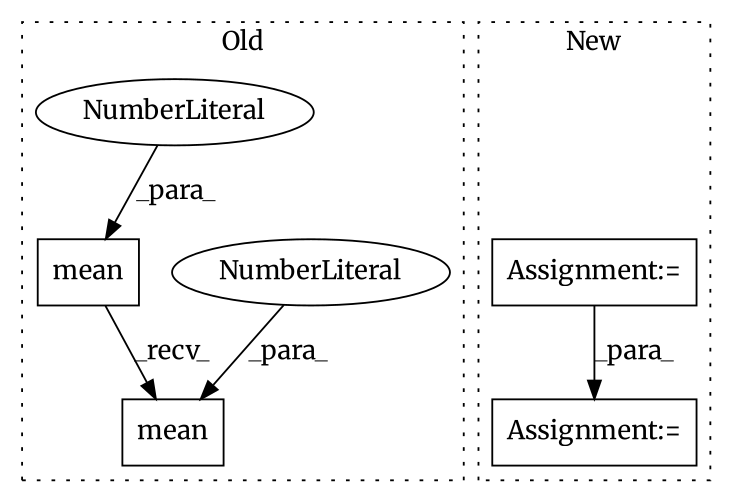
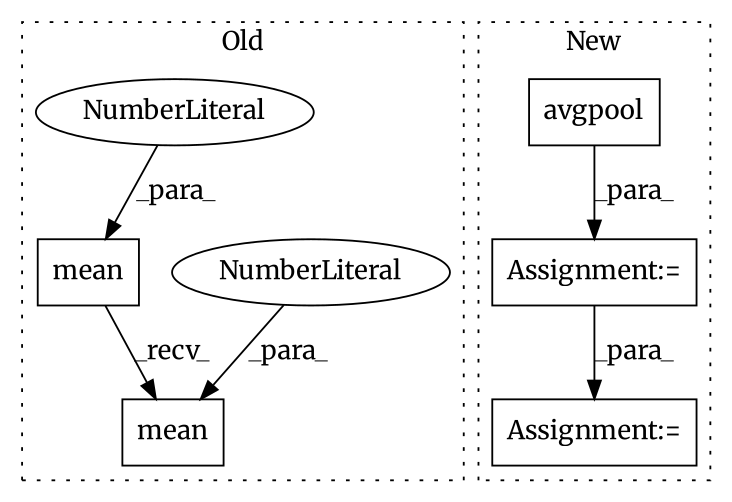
node "avgpool": added
